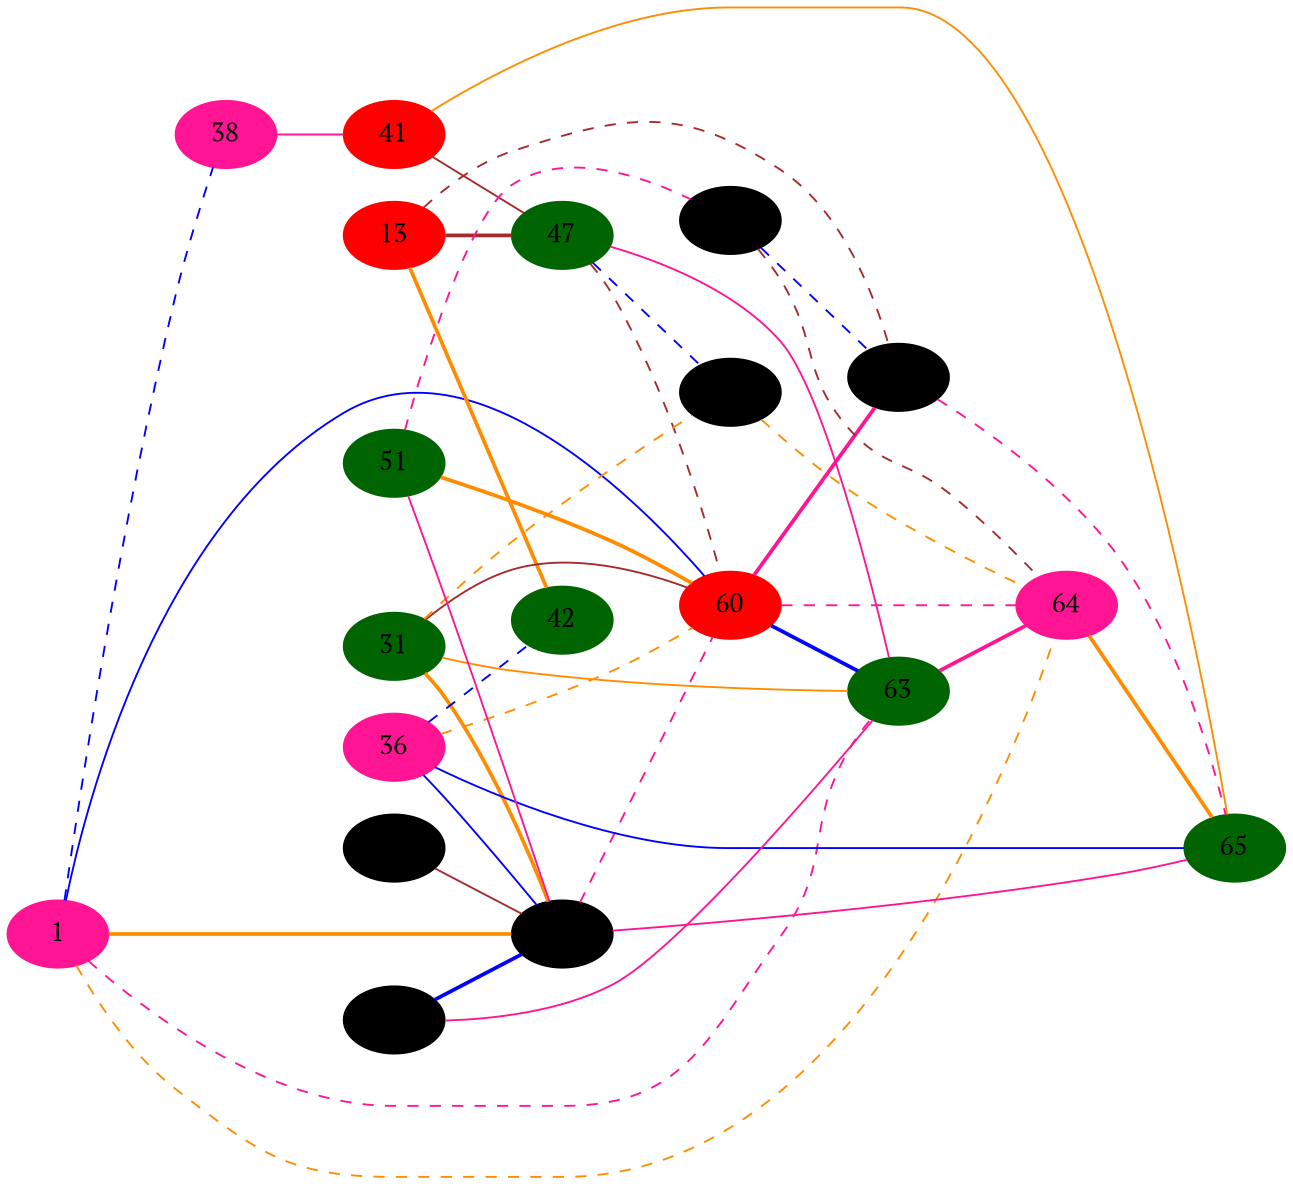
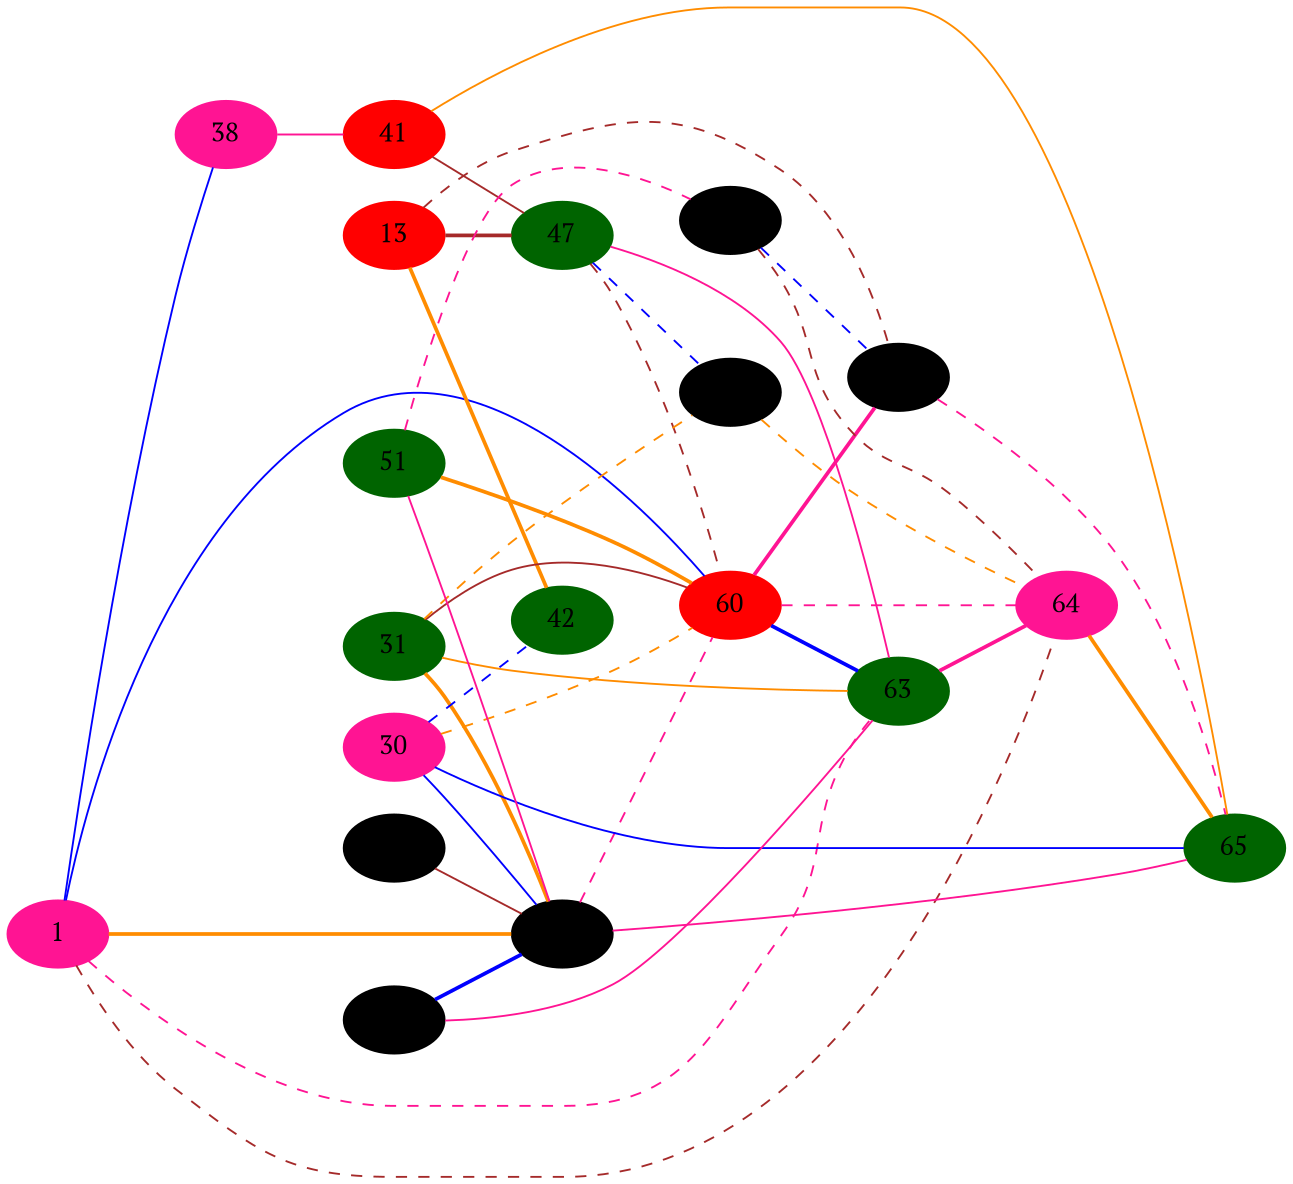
edge "38" -- "1": style dashed -> solid
node "36": label "36" -> "30"
edge "64" -- "1": color darkorange -> brown
